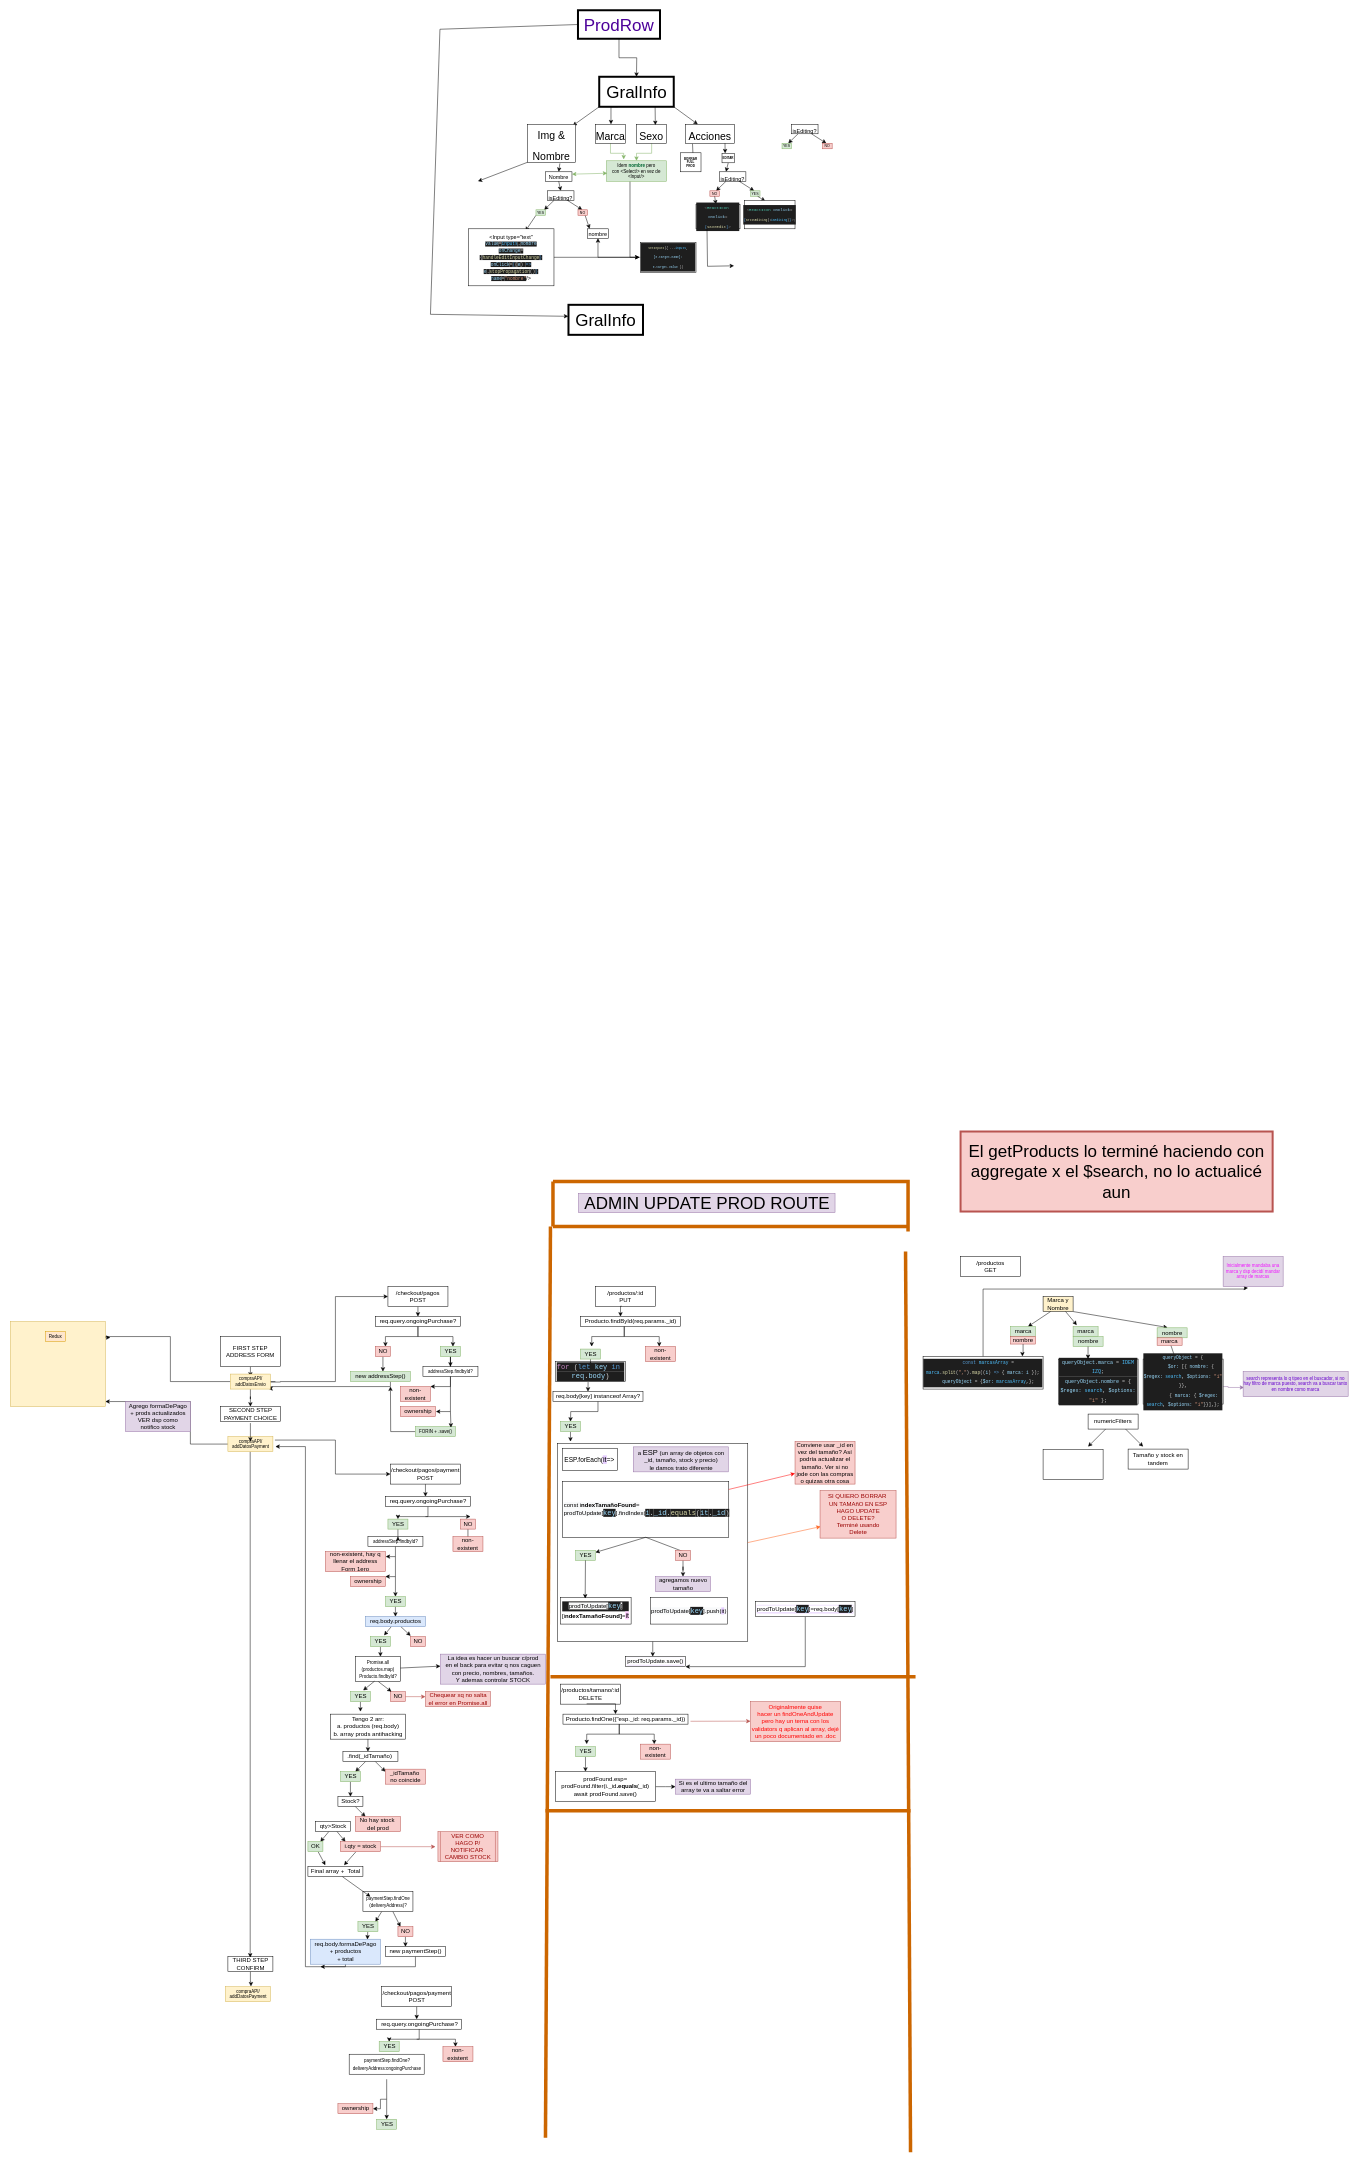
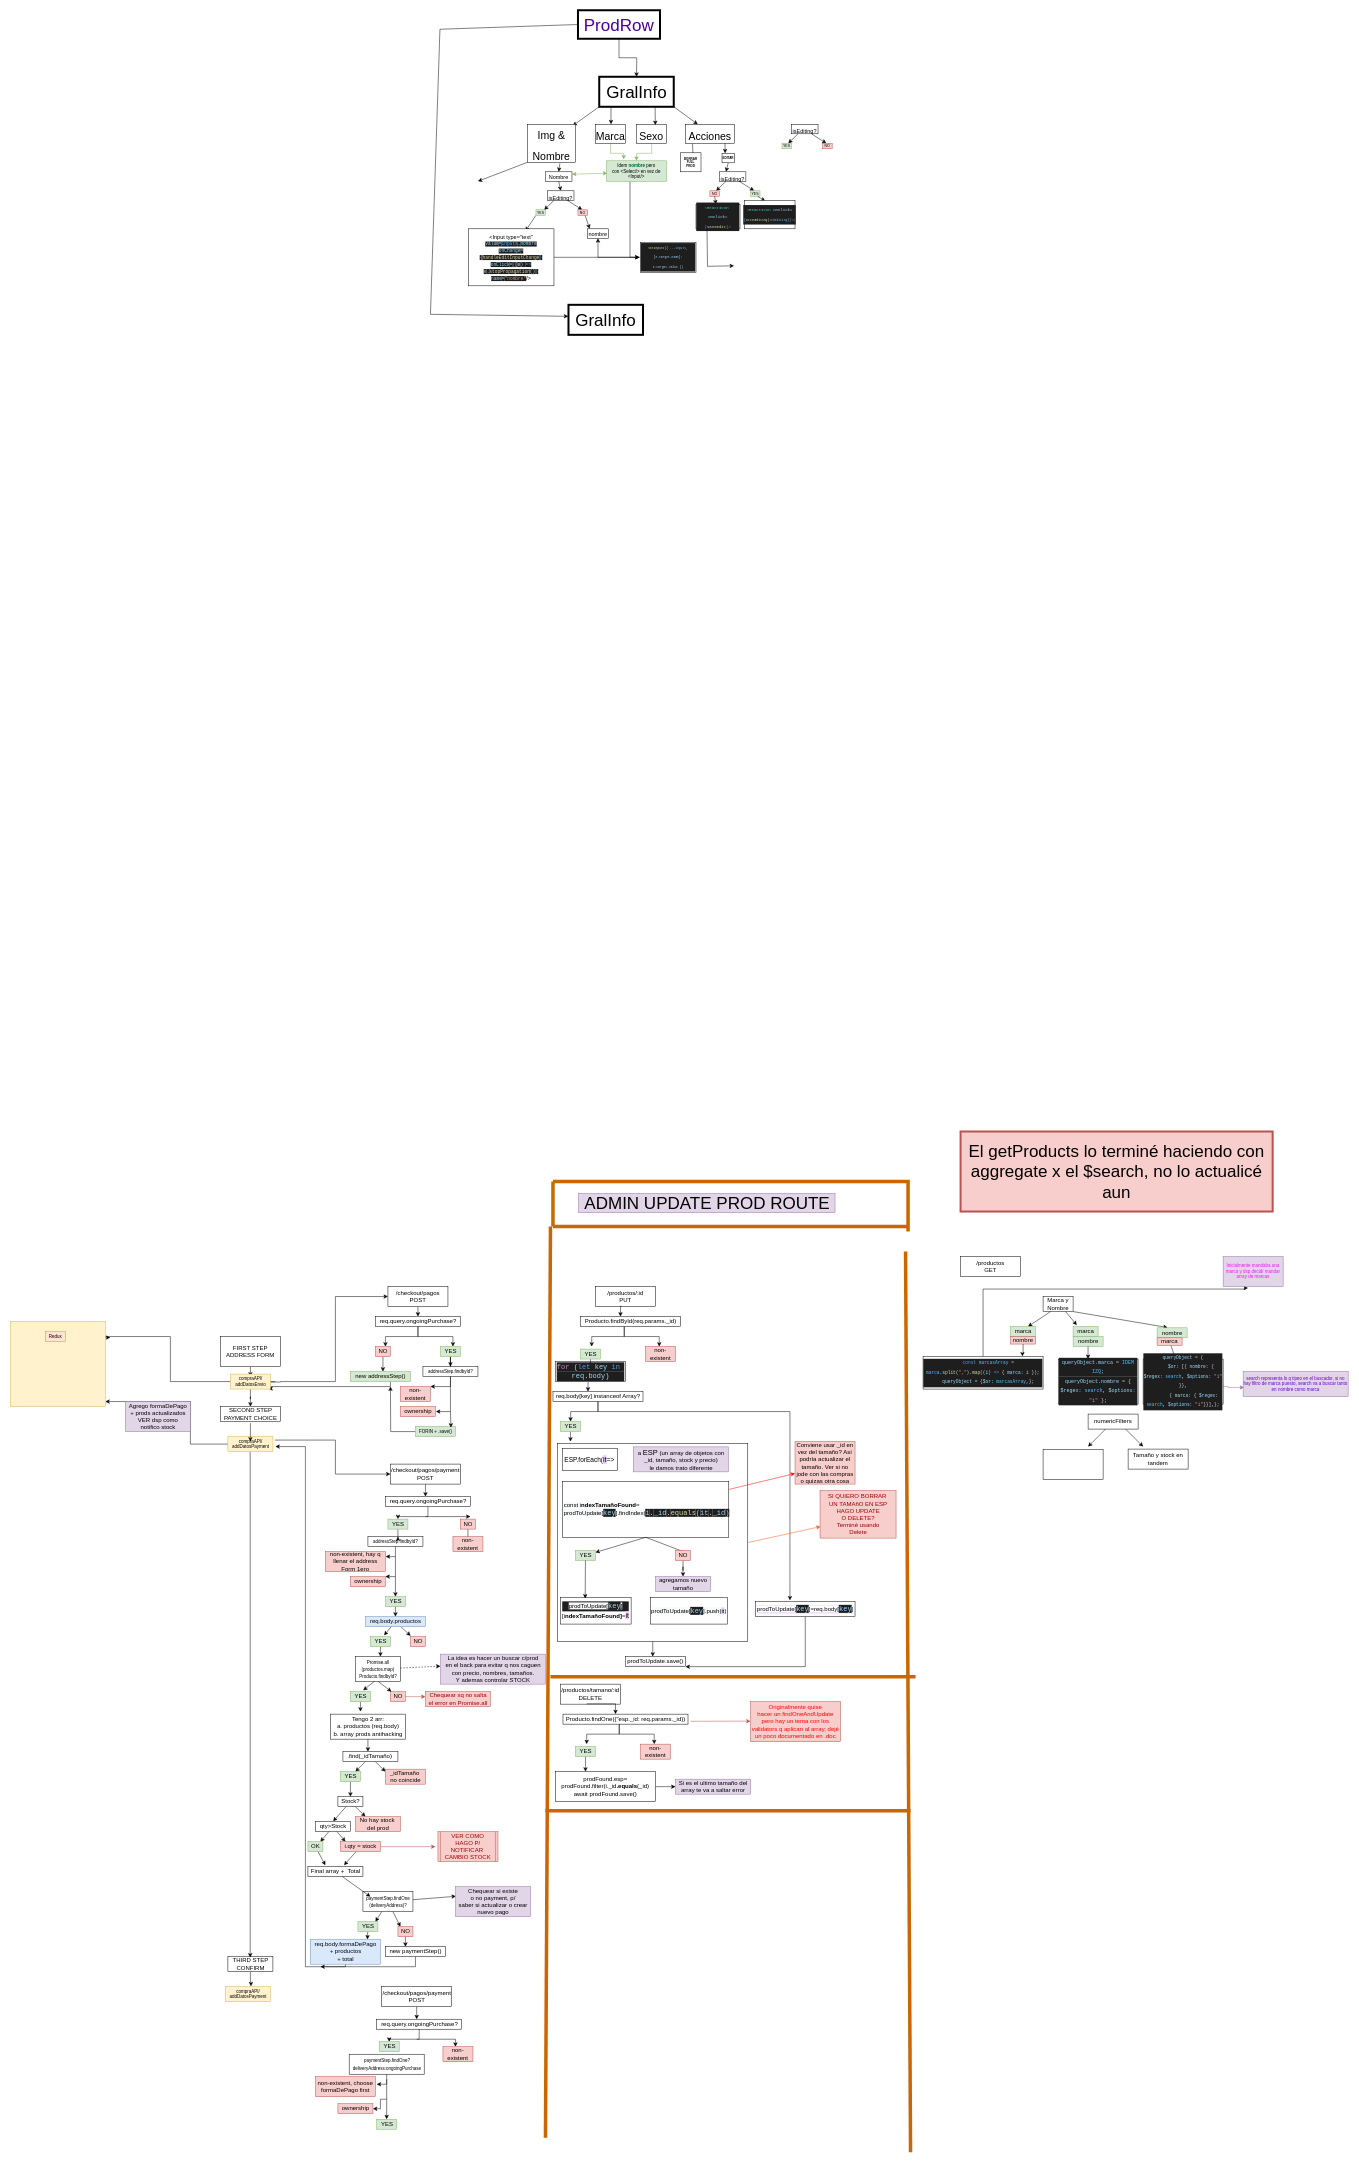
node "Marca y Nombre": fillcolor #fff2cc -> #ffffff
edge "req.body[key] instanceof Array?" -> "prodToUpdate[key]=req.body[key]": added
edge "Promise.all (productos.map) Producto.findbyId?" -> "La idea es hacer un buscar c/prod en el back para evitar q nos caguen con precio, nombres, tamaños. Y ademas controlar STOCK": style solid -> dashed
edge "Stock?" -> "qty>Stock": added
edge "paymentStep.findOne (deliveryAddress)?" -> "Chequear si existe o no payment, p/ saber si actualizar o crear nuevo pago": added
node "Chequear si existe o no payment, p/ saber si actualizar o crear nuevo pago": added
edge "paymentStep.findOne? deliveryAddress:ongoingPurchase" -> "non-existent, choose formaDePago first": added
node "non-existent, choose formaDePago first": added
